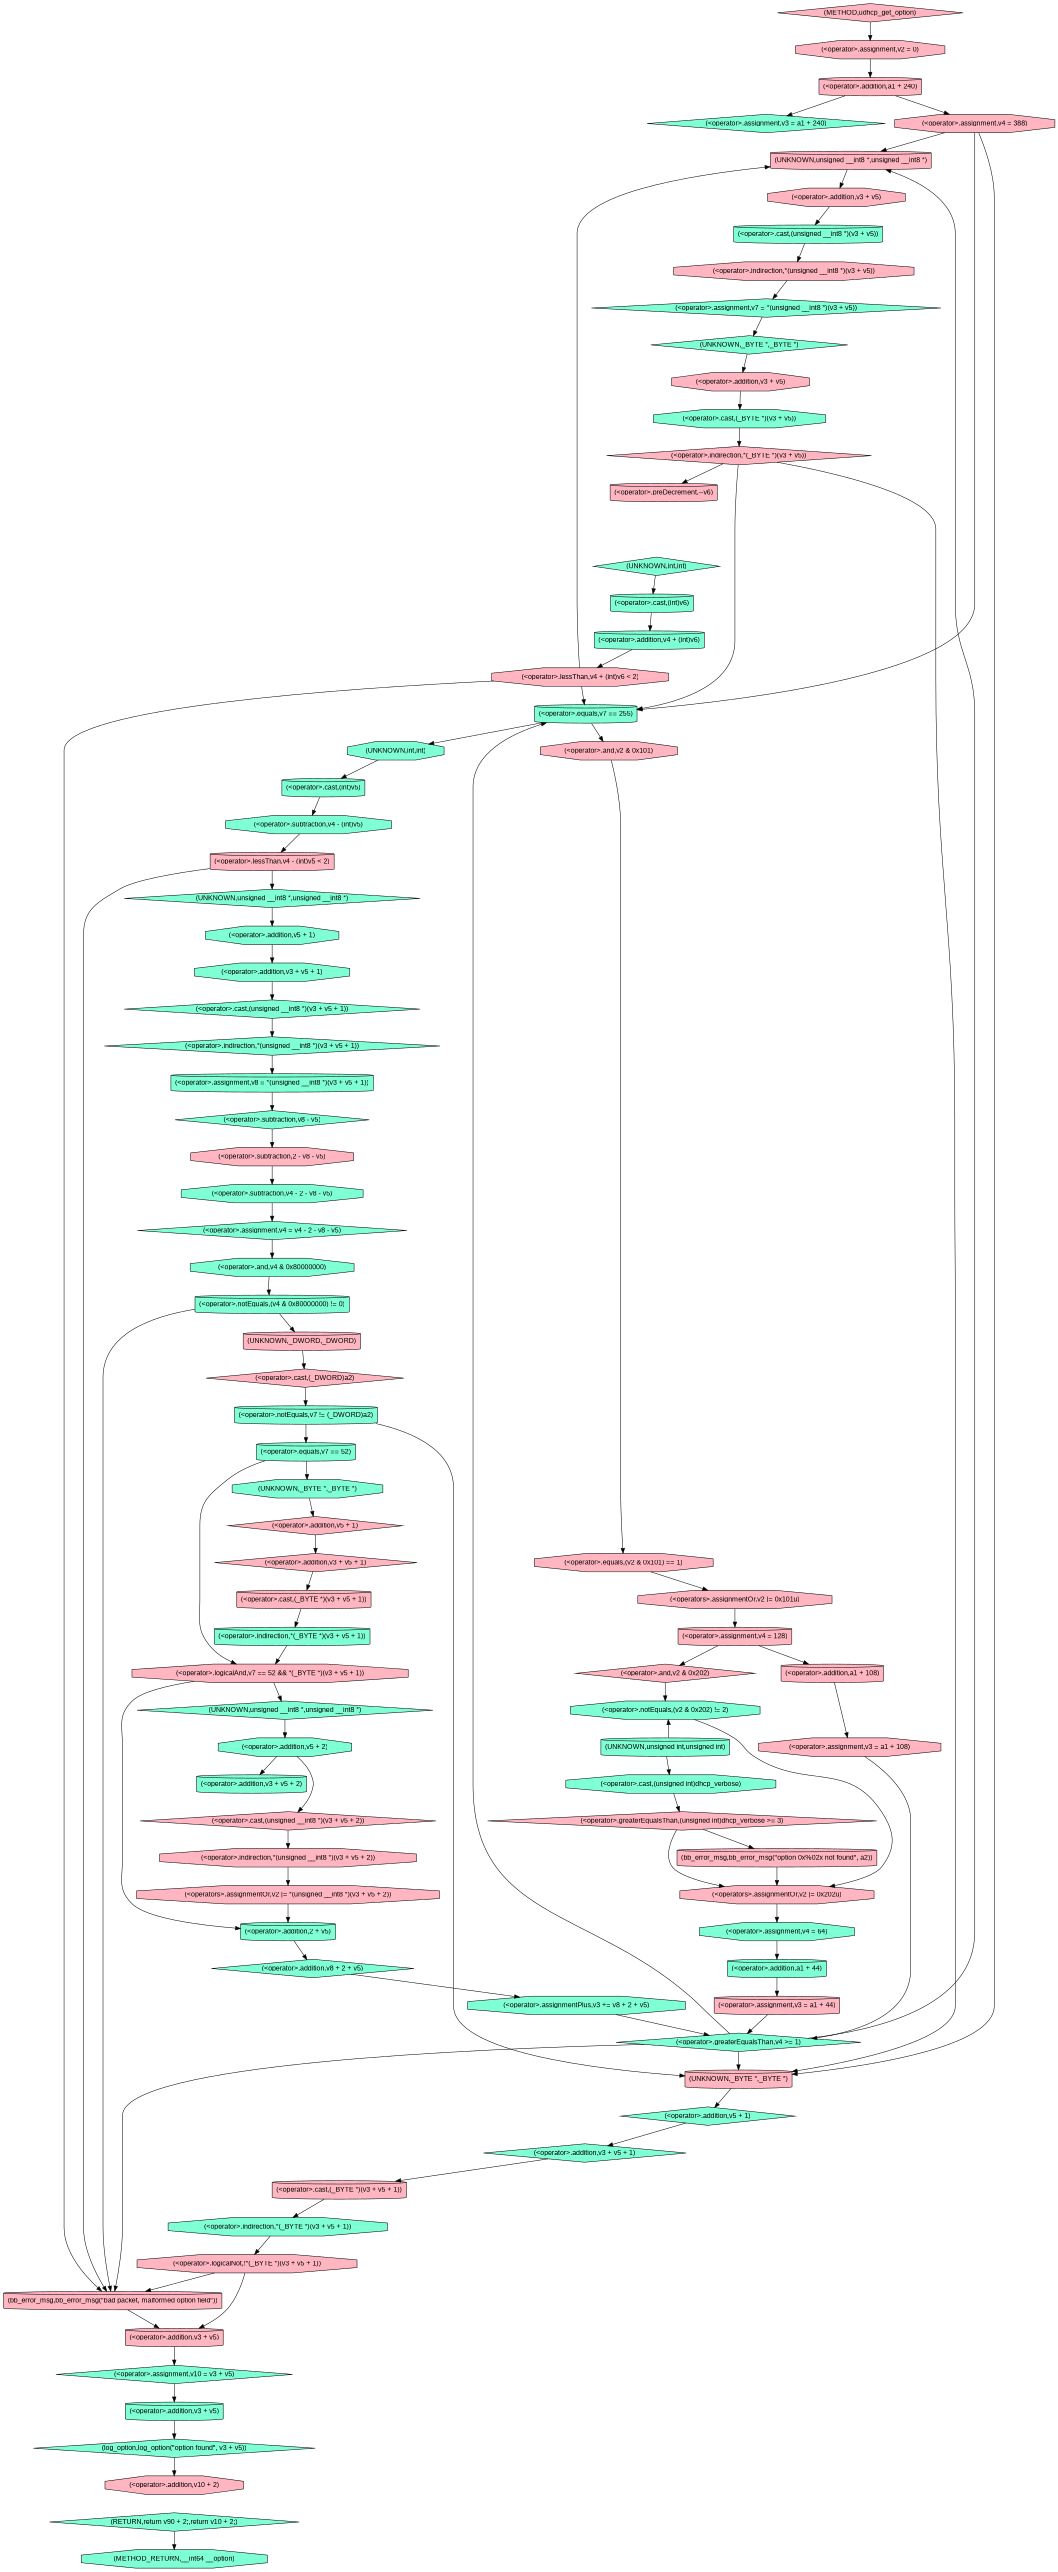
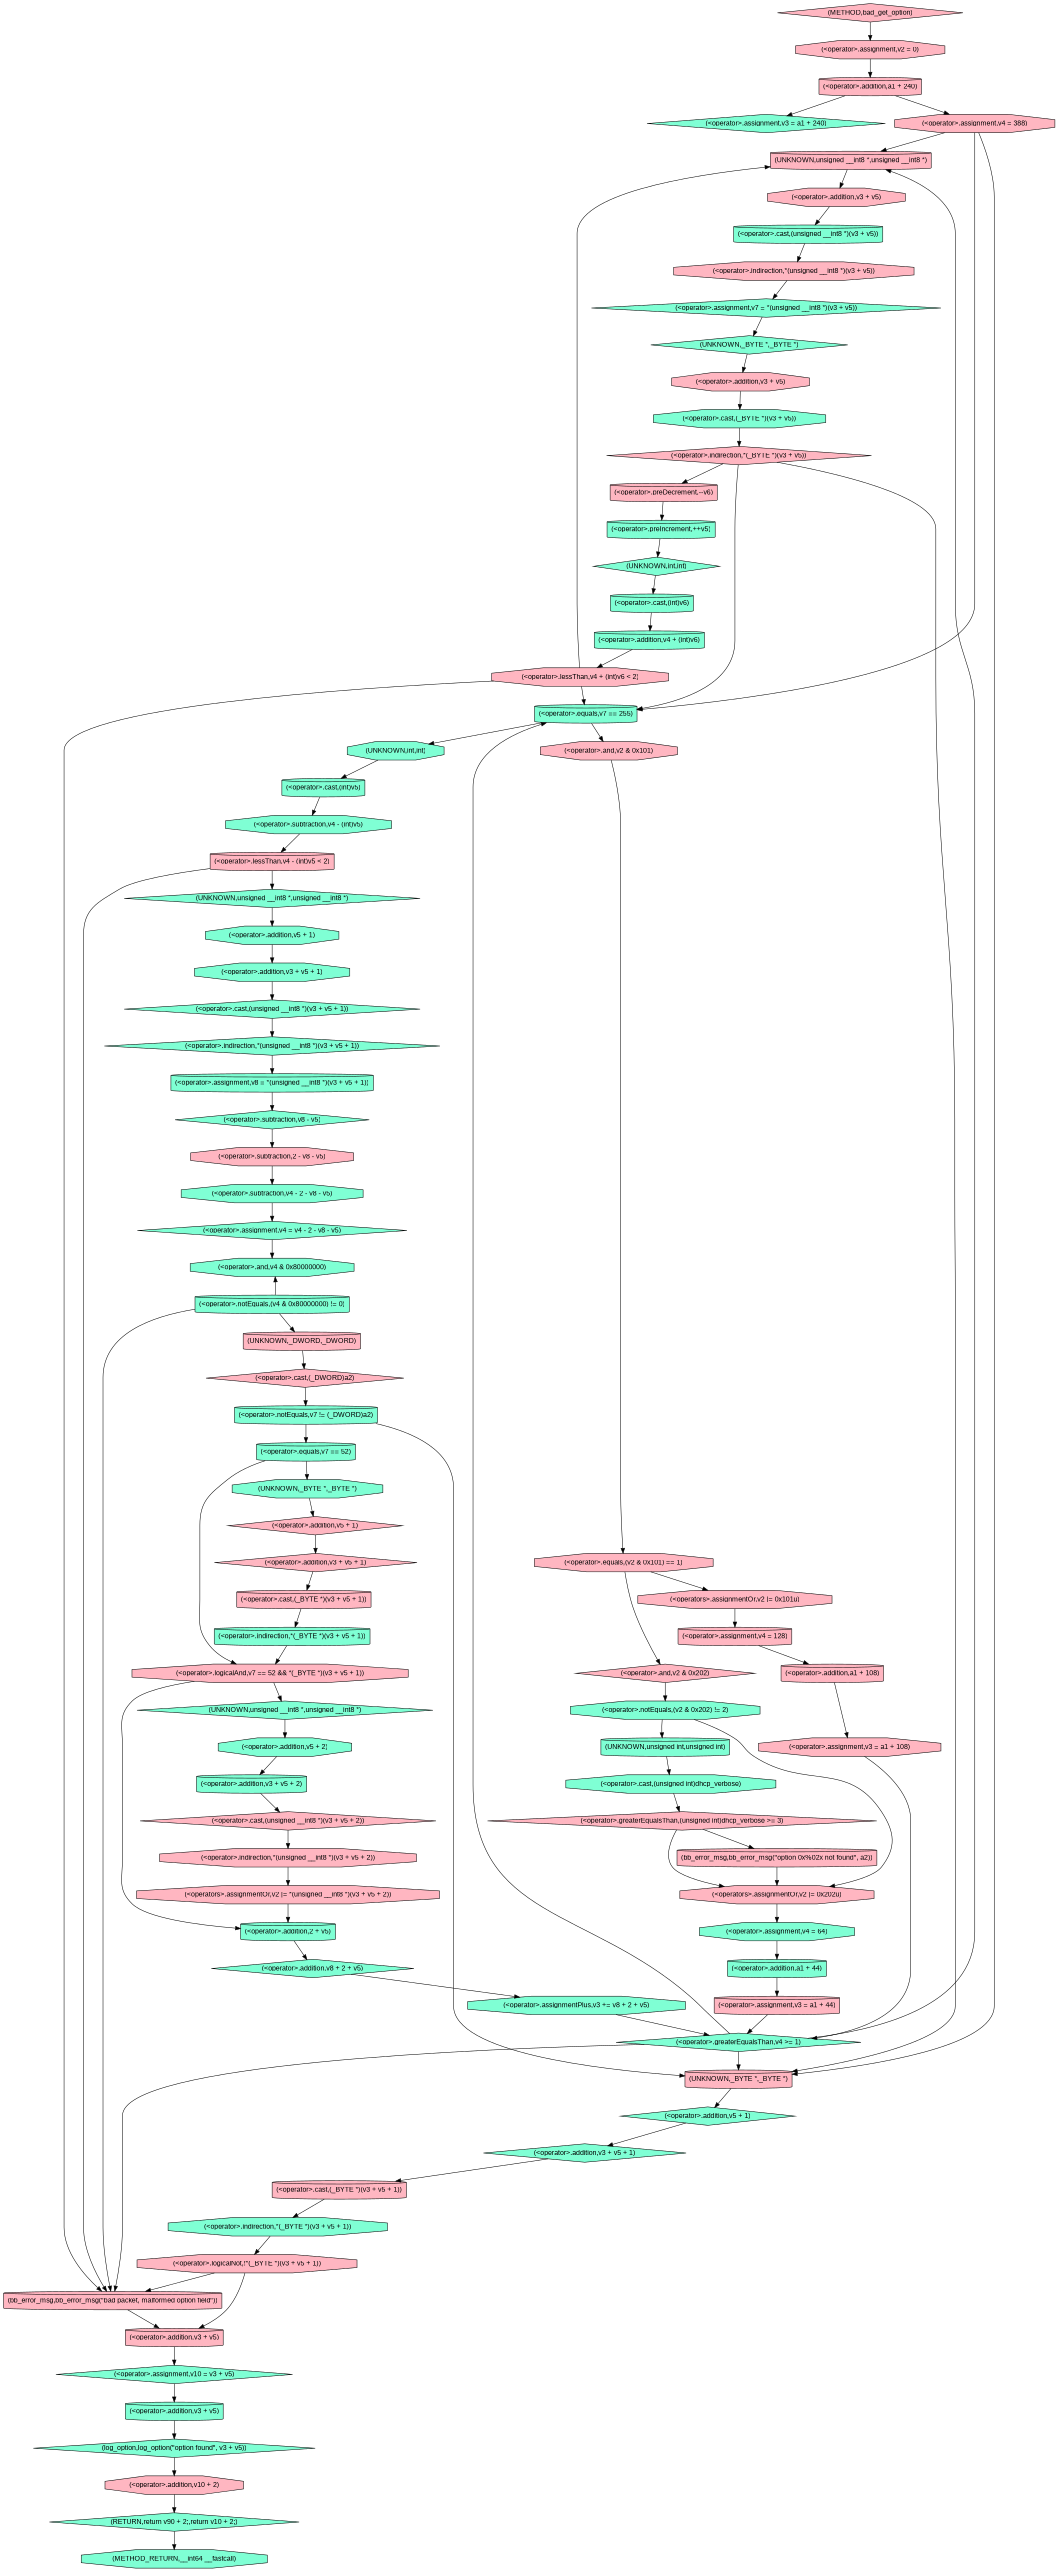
node "(METHOD,udhcp_get_option)": label "(METHOD,udhcp_get_option)" -> "(METHOD,bad_get_option)"
node "(<operator>.preIncrement,++v5)": added
edge "(<operator>.and,v4 & 0x80000000)" -> "(<operator>.notEquals,(v4 & 0x80000000) != 0)": reversed
edge "(<operator>.assignment,v4 = 128)" -> "(<operator>.and,v2 & 0x202)": now "(<operator>.equals,(v2 & 0x101) == 1)" -> "(<operator>.and,v2 & 0x202)"
edge "(UNKNOWN,unsigned int,unsigned int)" -> "(<operator>.notEquals,(v2 & 0x202) != 2)": reversed
edge "(<operator>.addition,v5 + 2)" -> "(<operator>.cast,(unsigned __int8 *)(v3 + v5 + 2))": now "(<operator>.addition,v3 + v5 + 2)" -> "(<operator>.cast,(unsigned __int8 *)(v3 + v5 + 2))"
edge "(<operator>.addition,v10 + 2)" -> "(RETURN,return v90 + 2;,return v10 + 2;)": added
node "(METHOD_RETURN,__int64 __option)": label "(METHOD_RETURN,__int64 __option)" -> "(METHOD_RETURN,__int64 __fastcall)"
